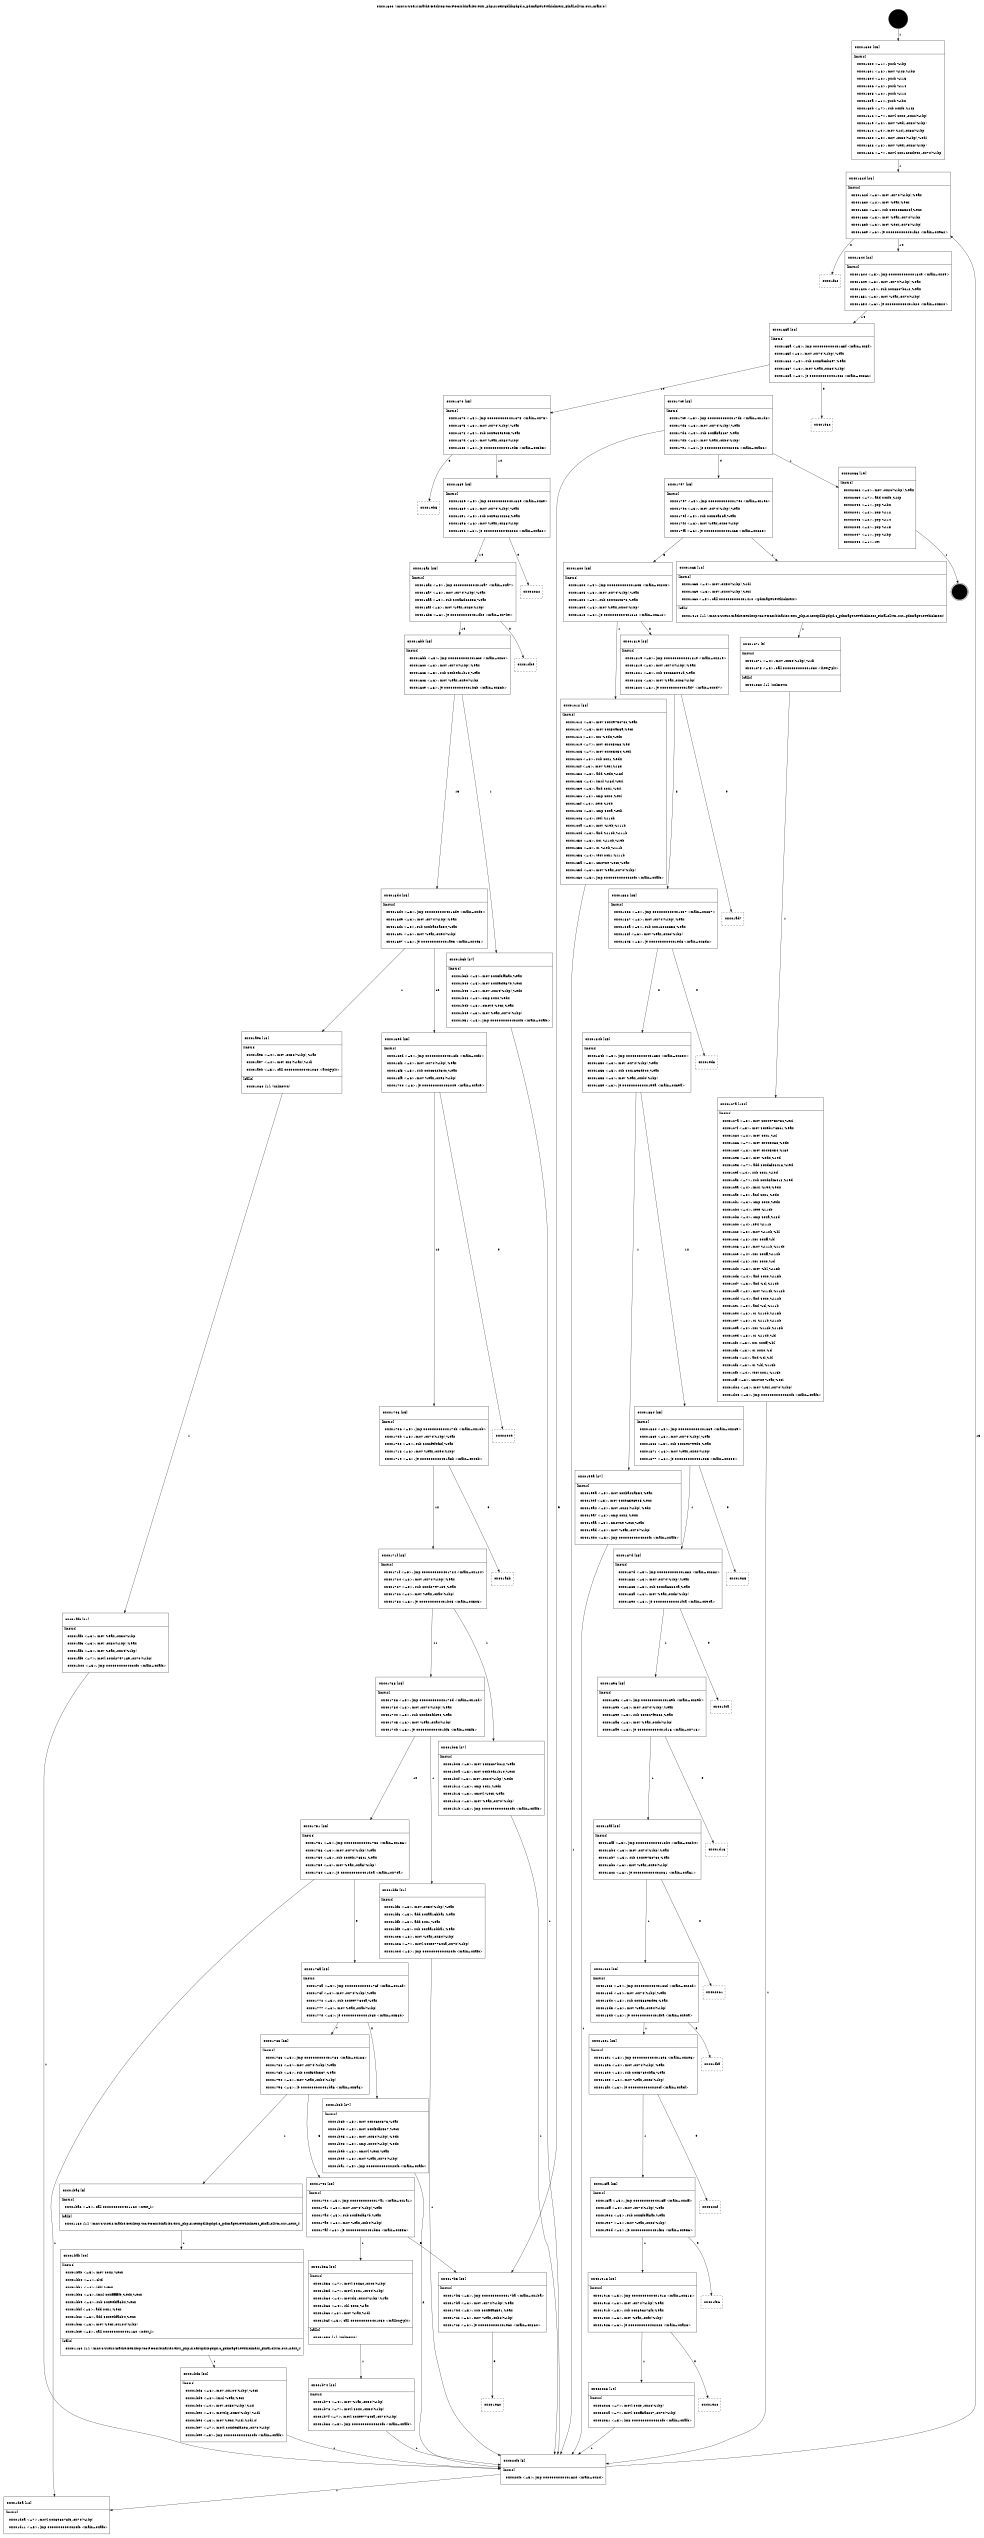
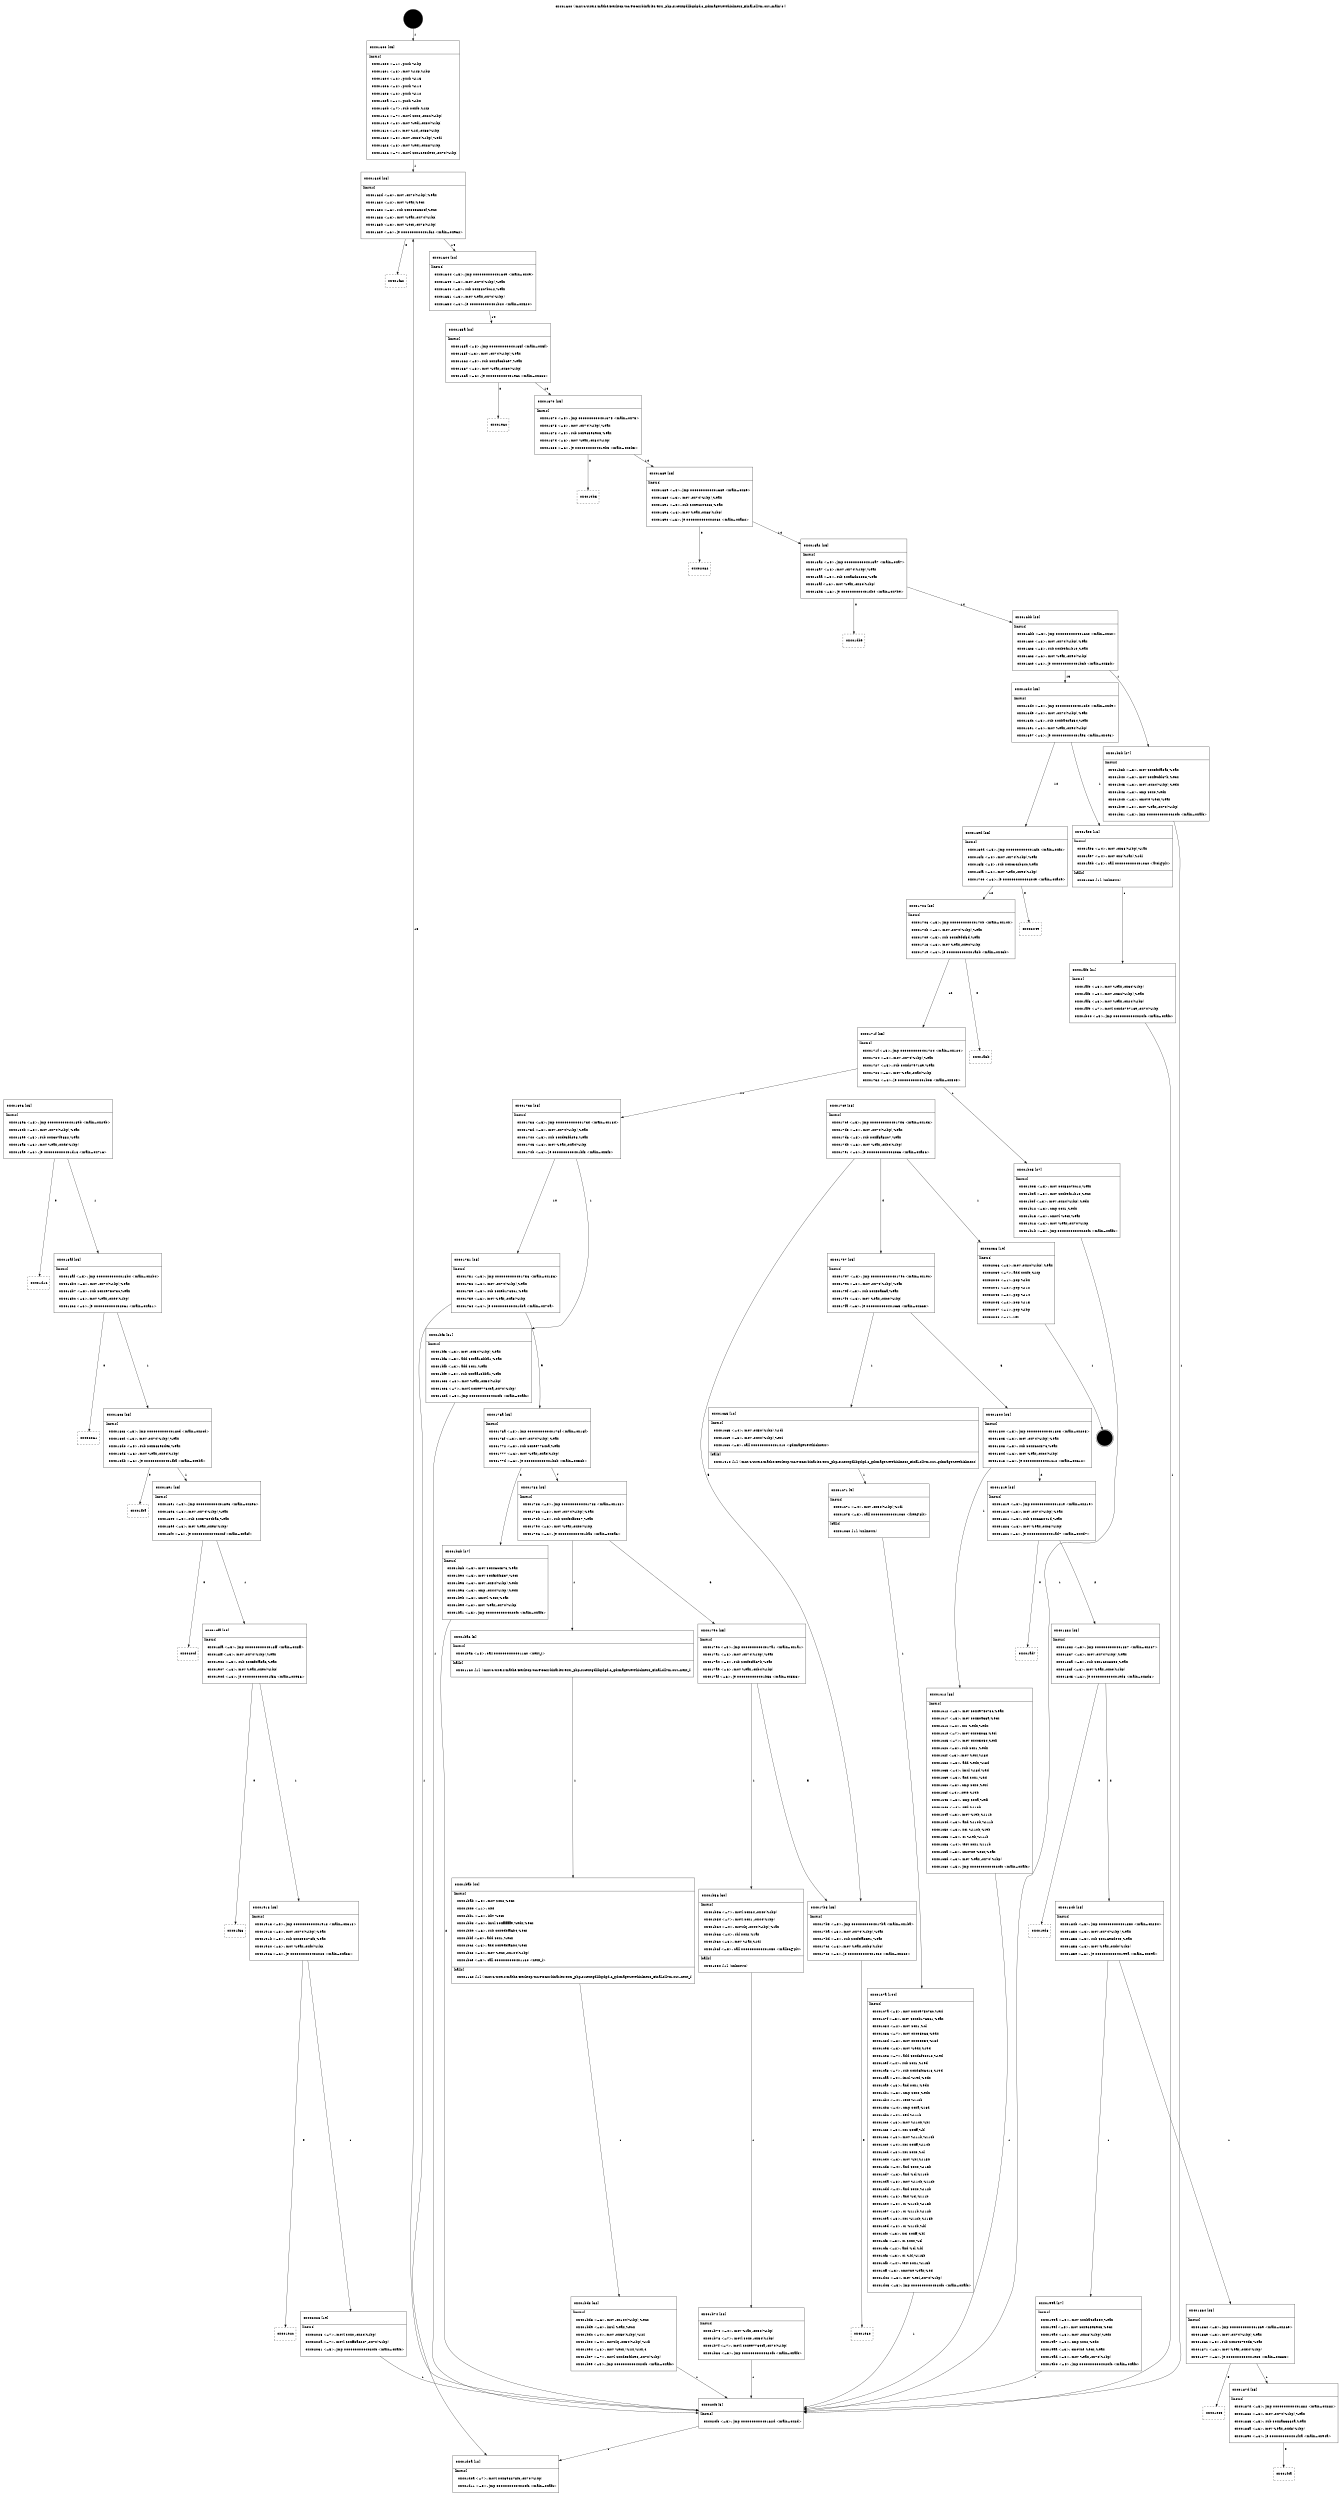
edge "0x40184b [25]" -> "0x401864 [25]": label " 12" -> " 1"
edge "0x40187d [25]" -> "0x401896 [25]": removed, label "1"
